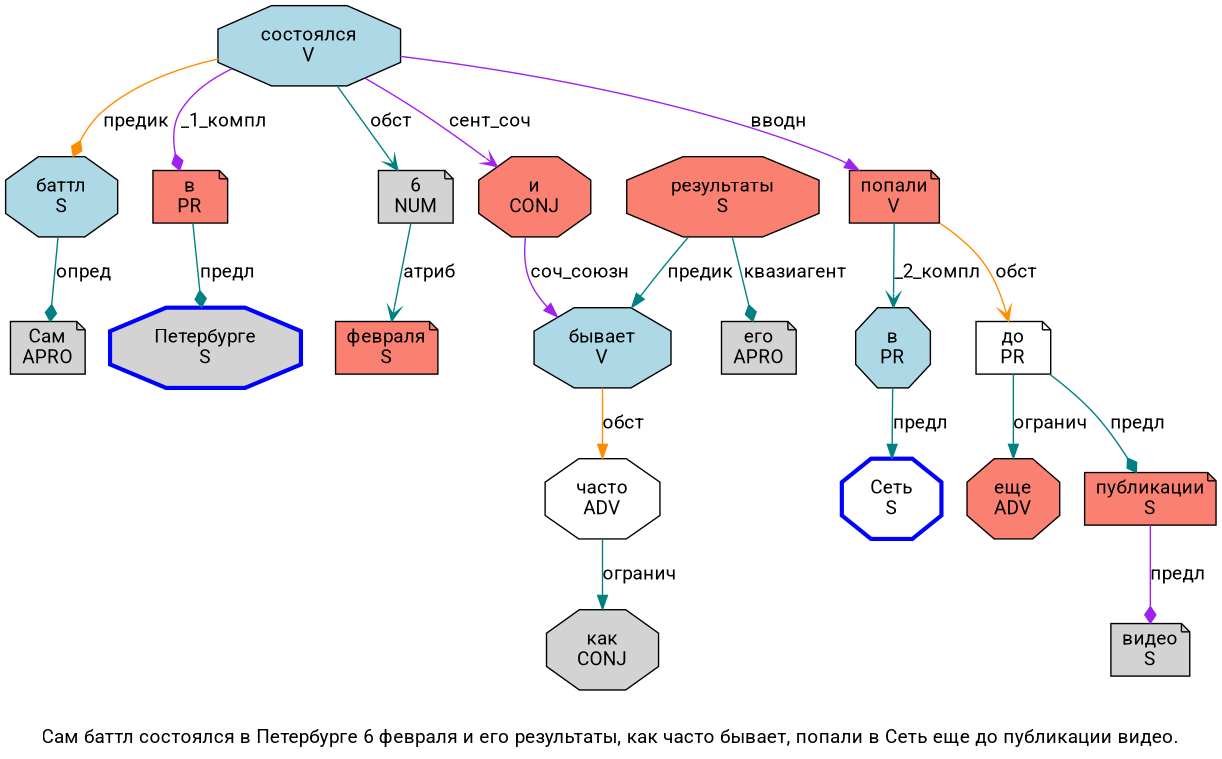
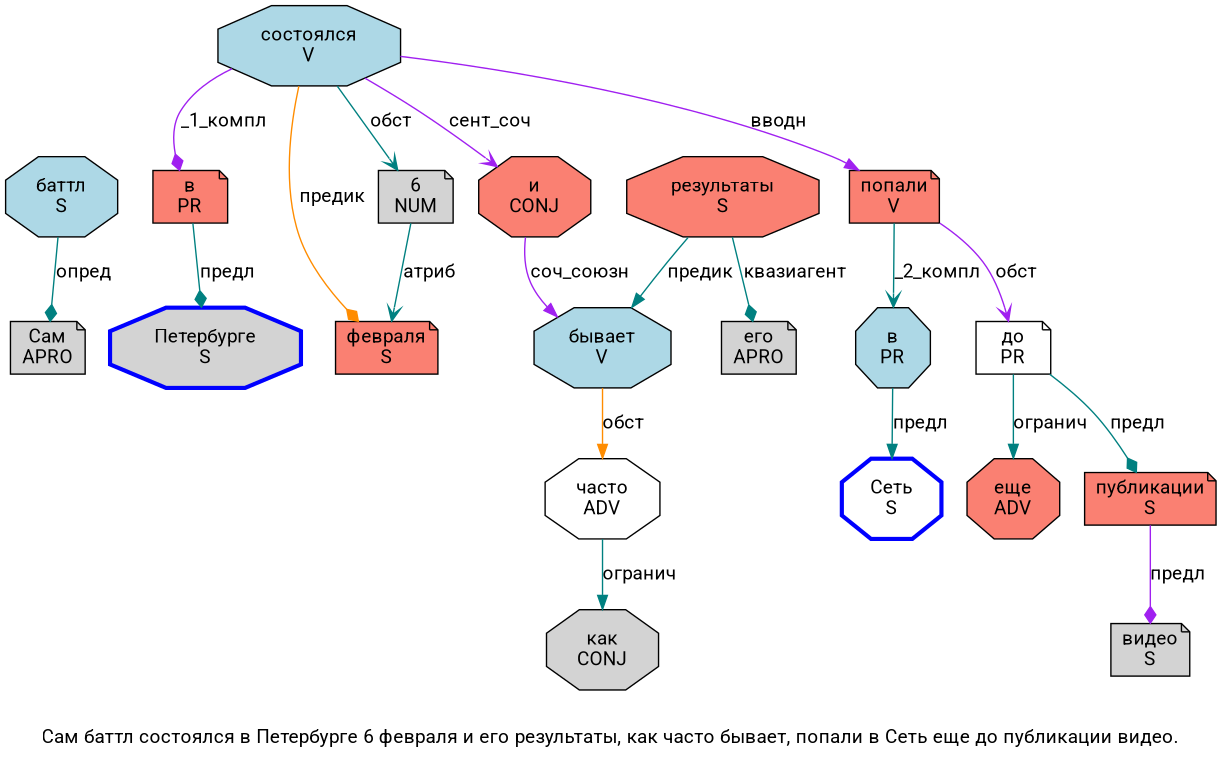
edge "состоялся V" -> "баттл S": now "состоялся V" -> "февраля S"
edge "попали V" -> "до PR": color darkorange -> purple
